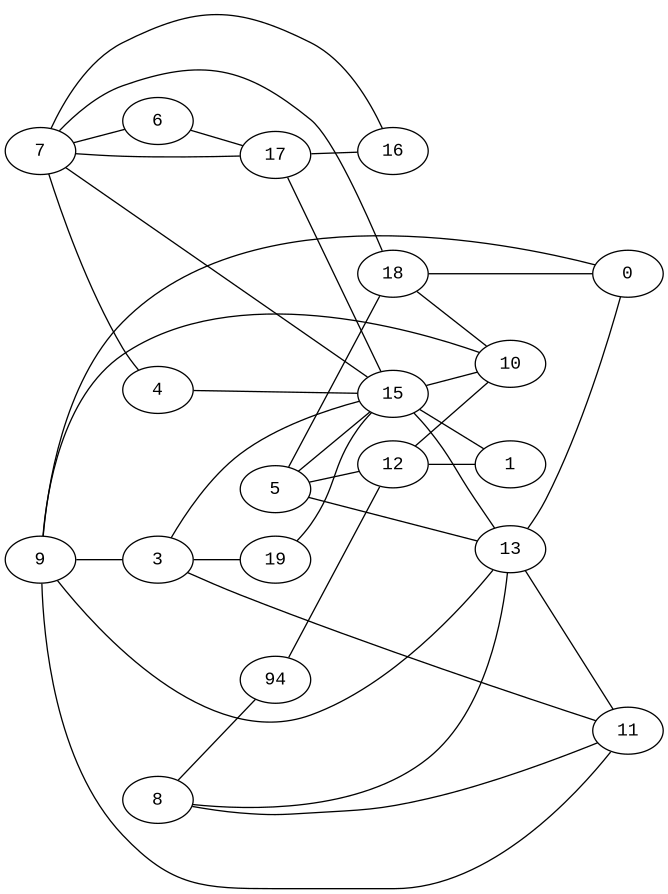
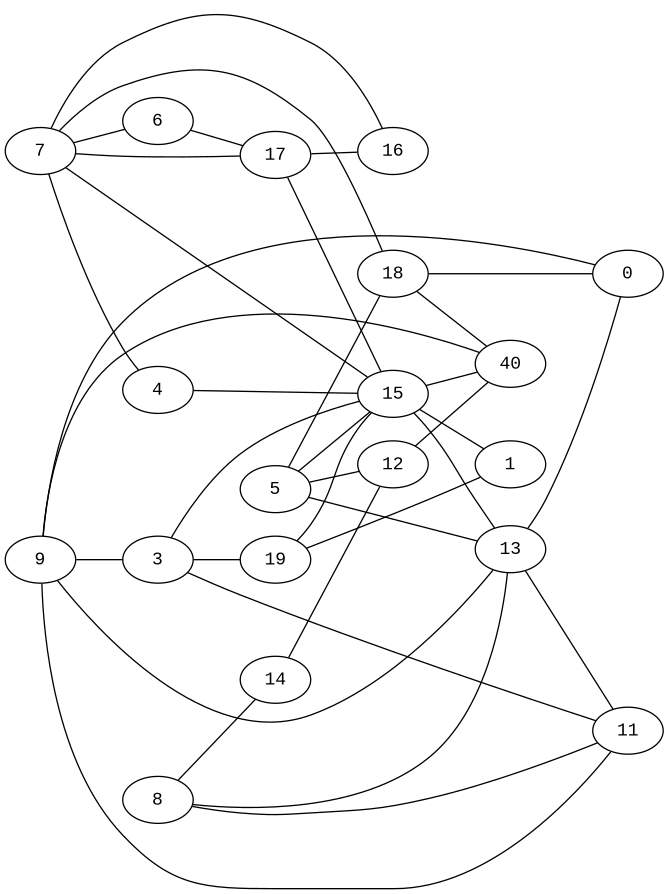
node "10": label "10" -> "40"
edge "12" -- "1": now "19" -- "1"
node "94": label "94" -> "14"
